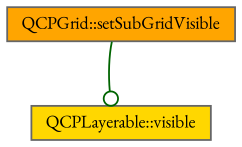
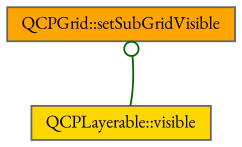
edge "QCPGrid::setSubGridVisible" -> "QCPLayerable::visible": reversed
